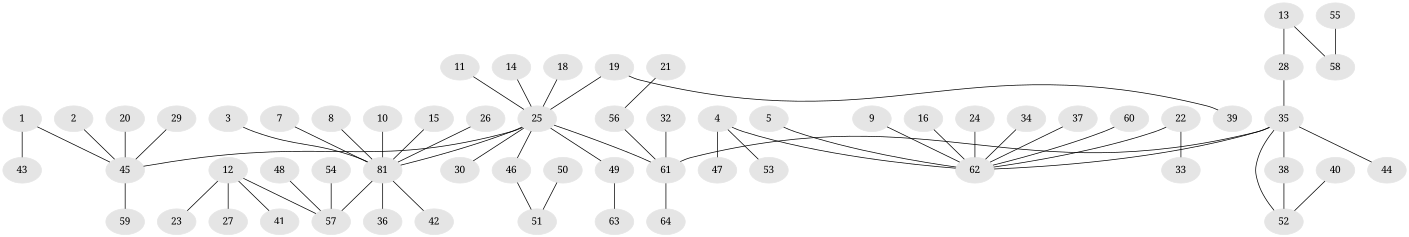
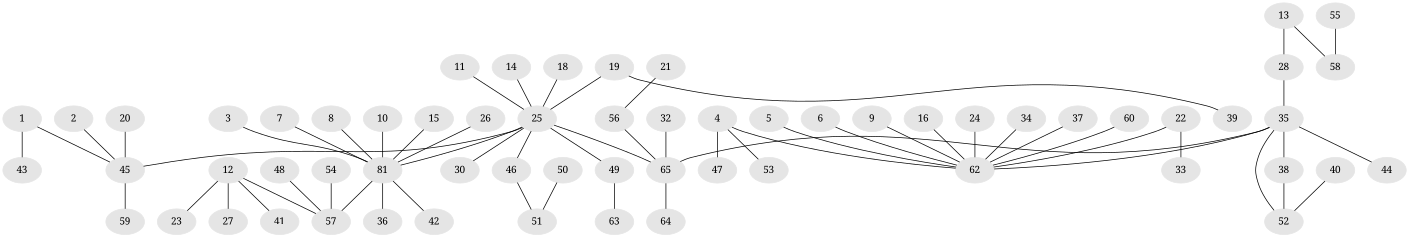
node "29": removed
node "6": added
node "61": label "61" -> "65"
